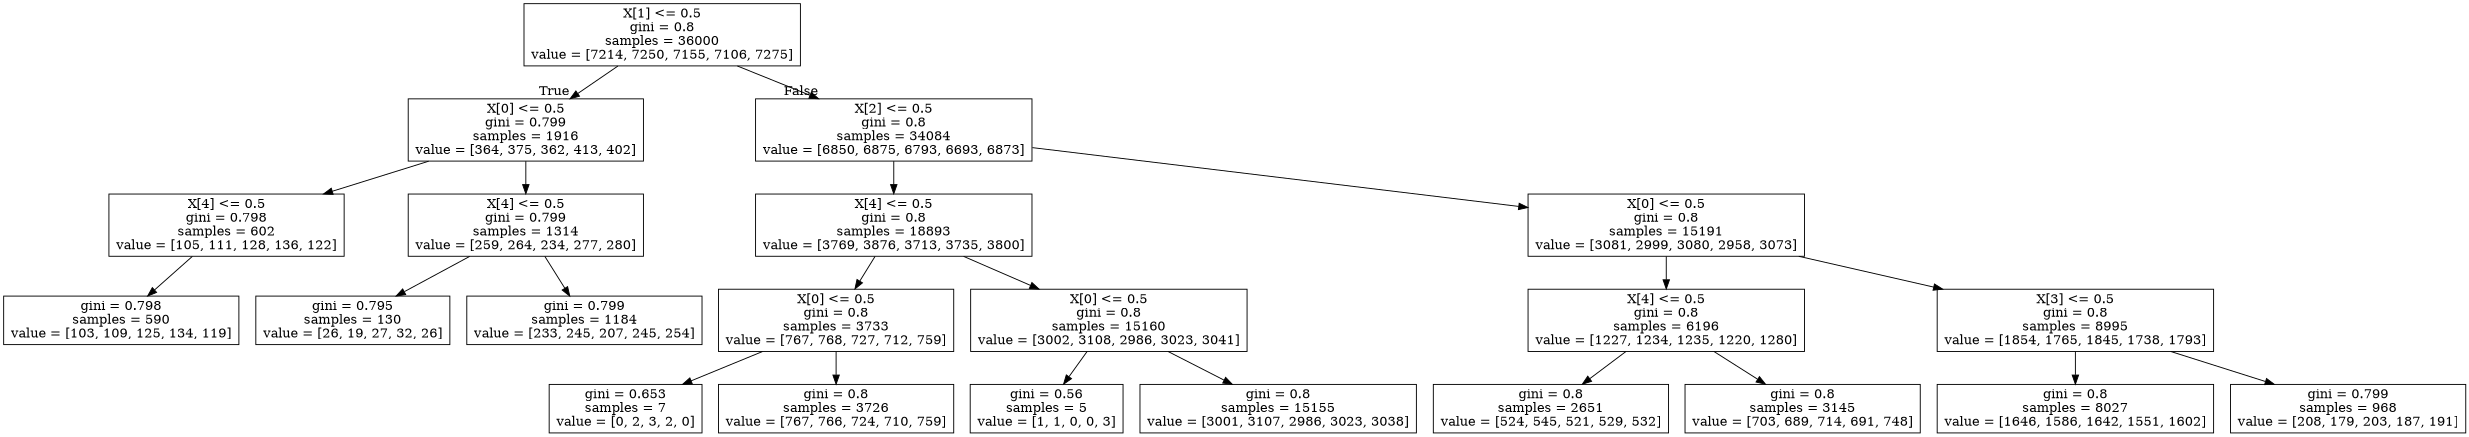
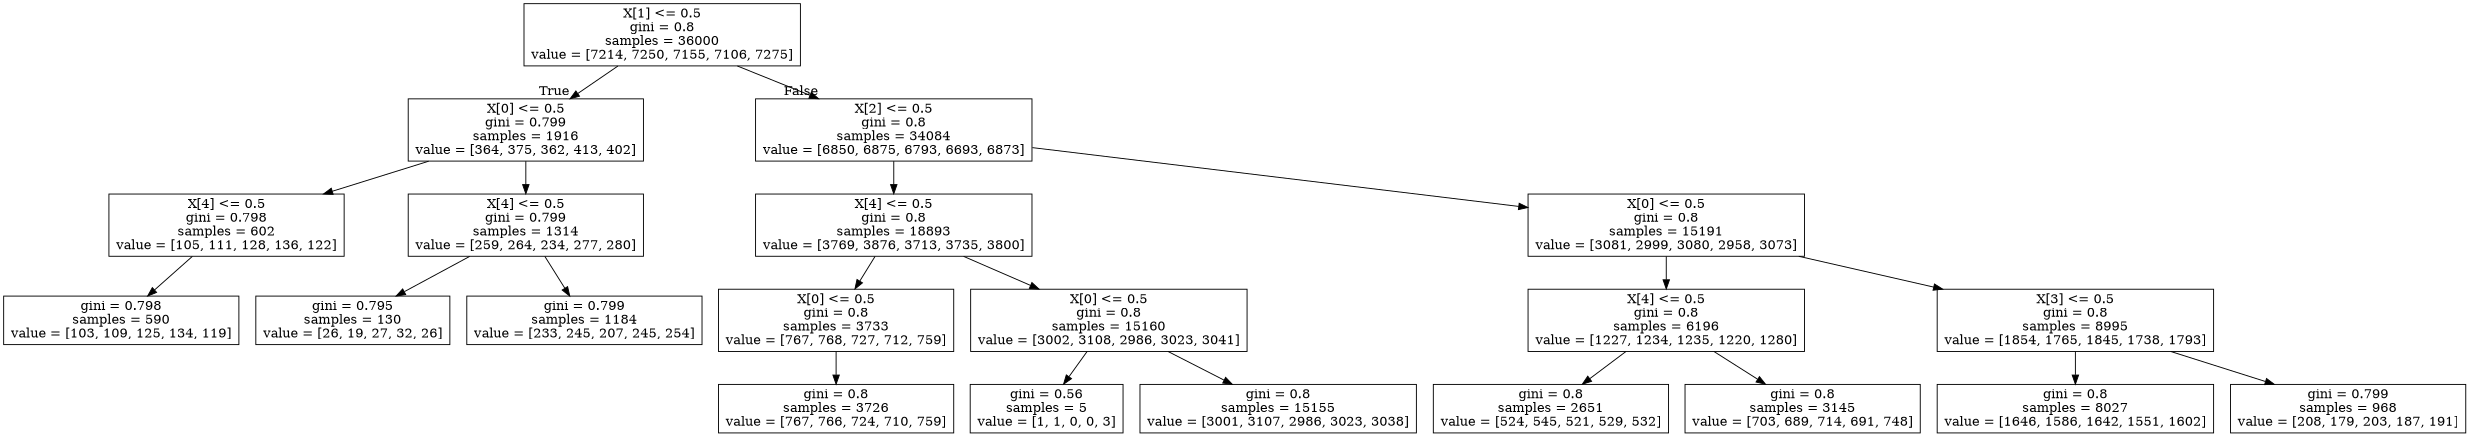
node "gini = 0.653 samples = 7 value = [0, 2, 3, 2, 0]": removed
